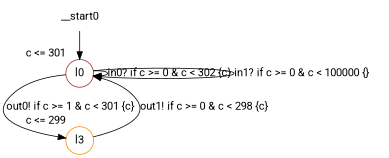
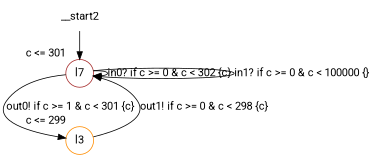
node "__start0": label "__start0" -> "__start2"
node "l0 c <= 301": label "l0 c <= 301" -> "l7 c <= 301"
